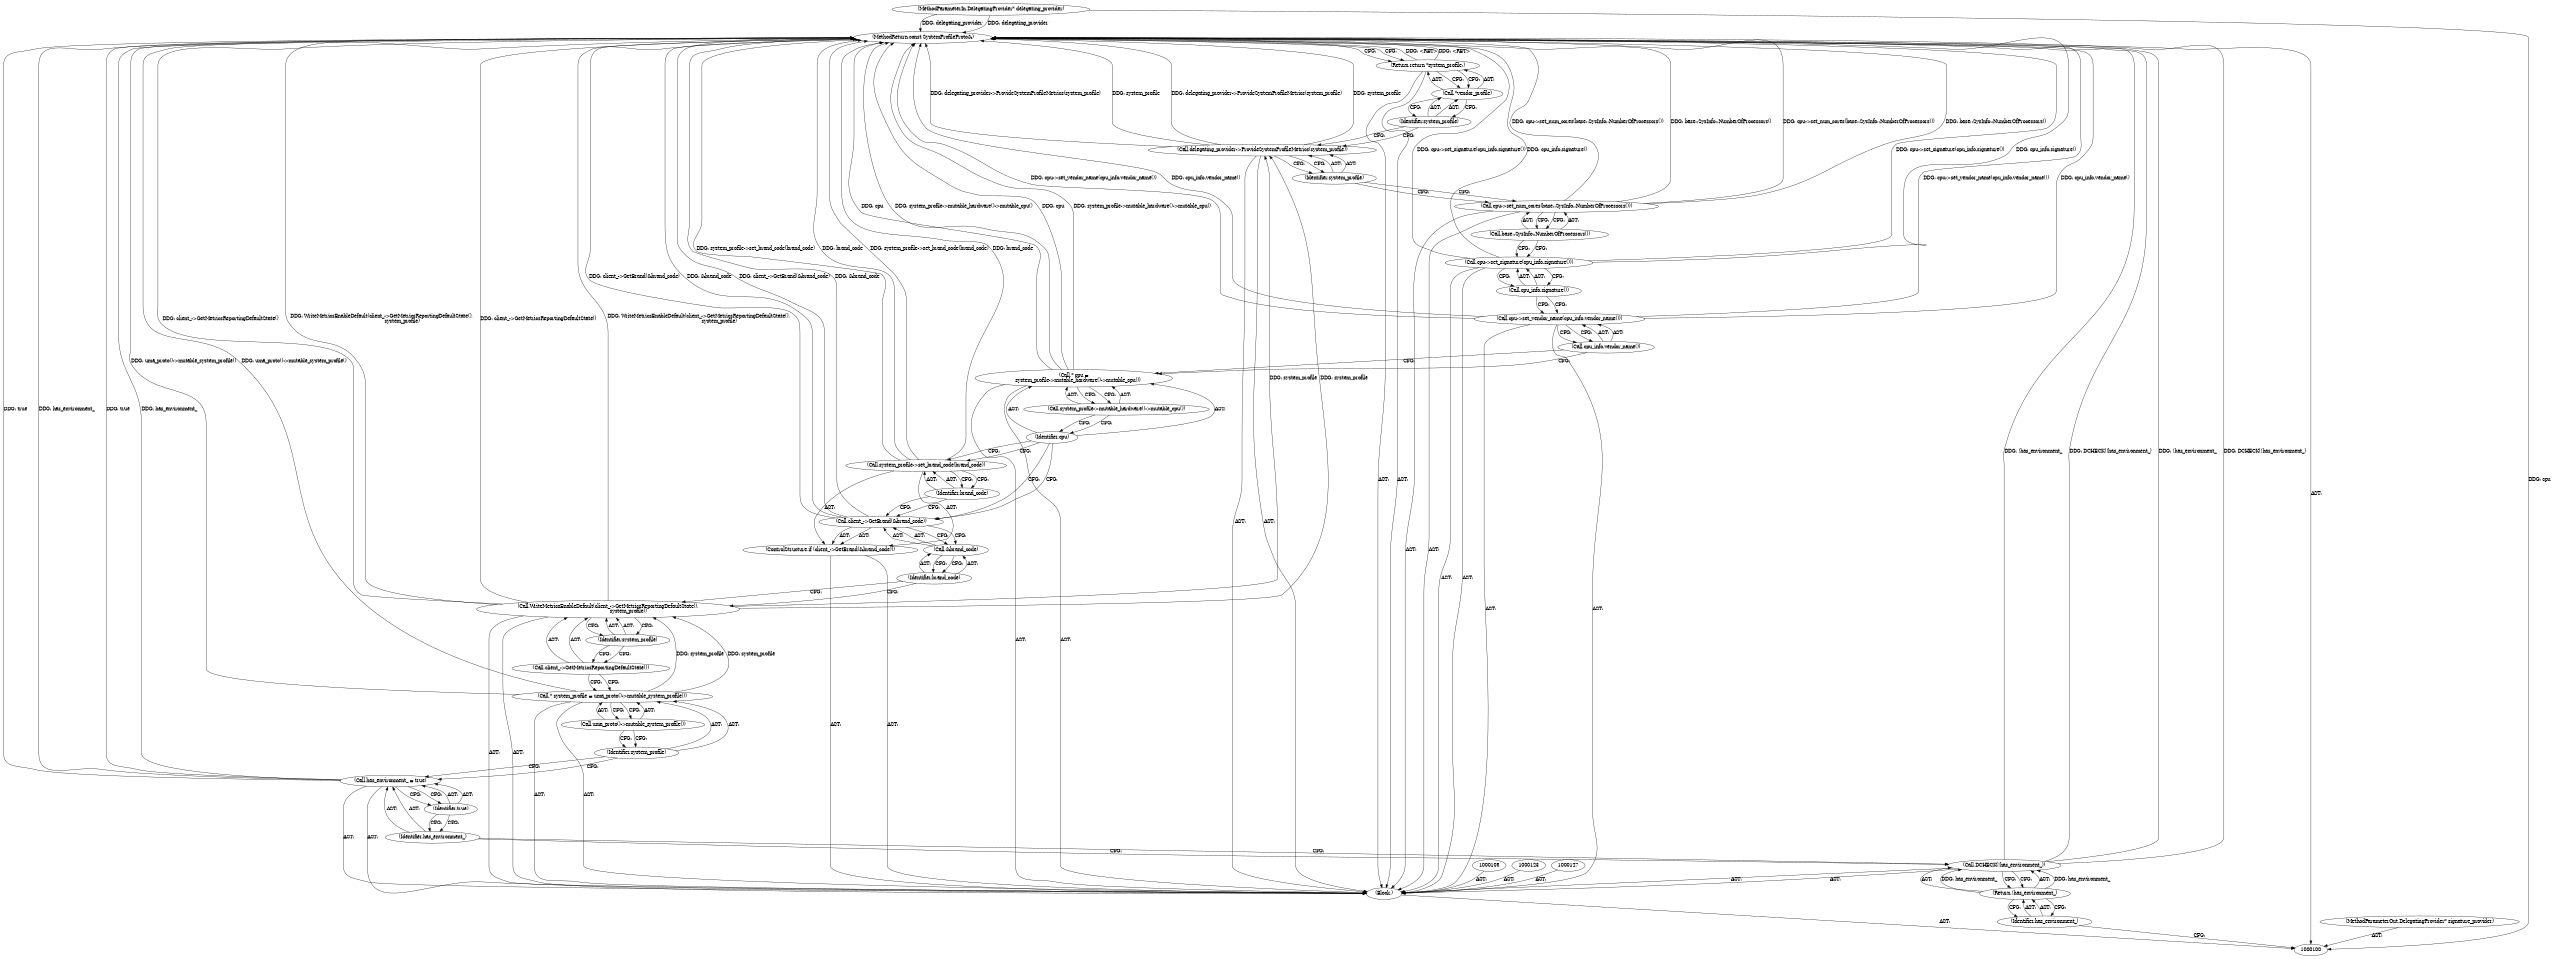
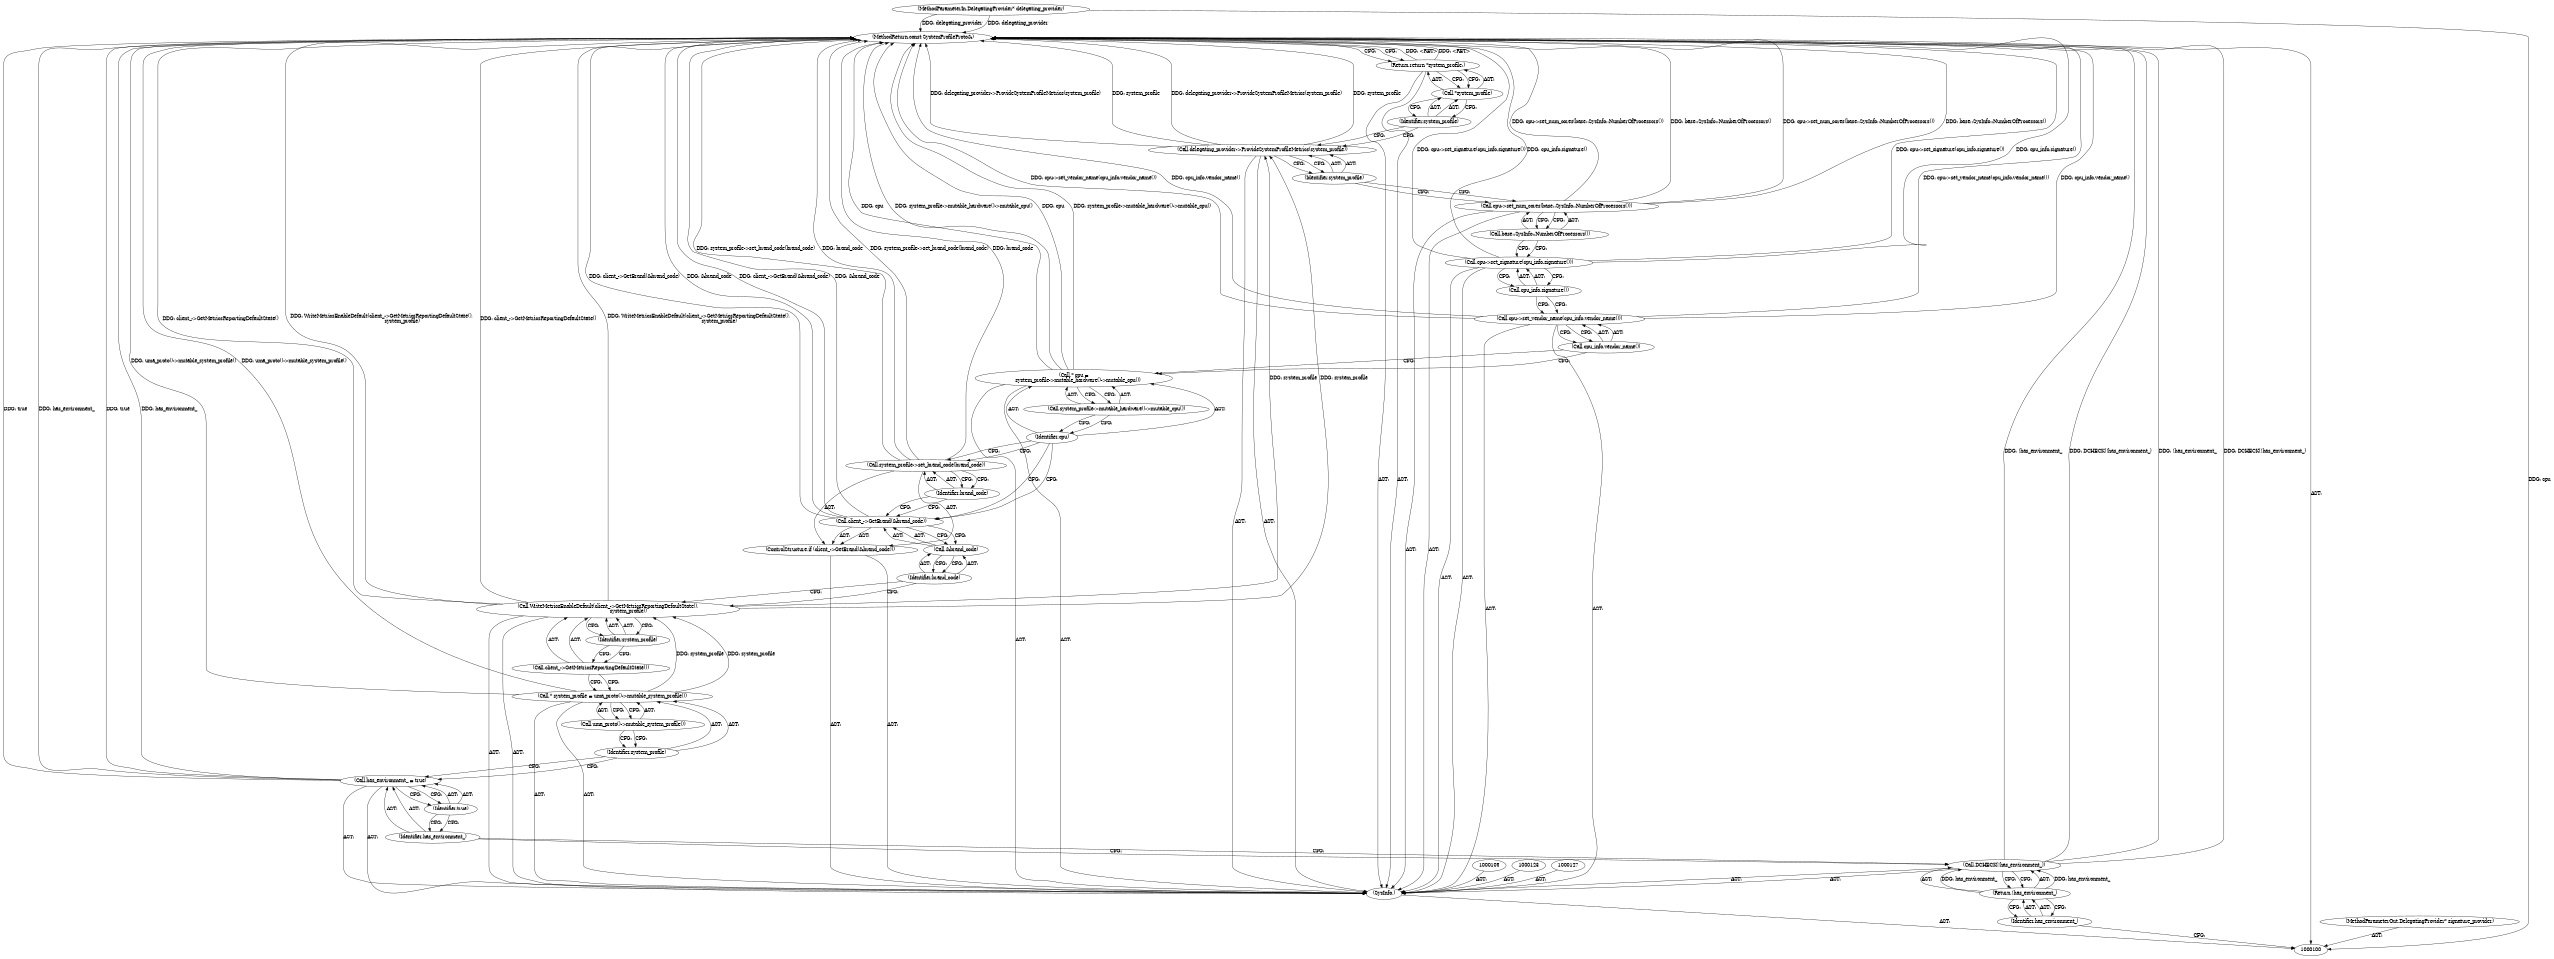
node "(Call,*vendor_profile)": label "(Call,*vendor_profile)" -> "(Call,*system_profile)"
node "(Block,)": label "(Block,)" -> "(SysInfo,)"
